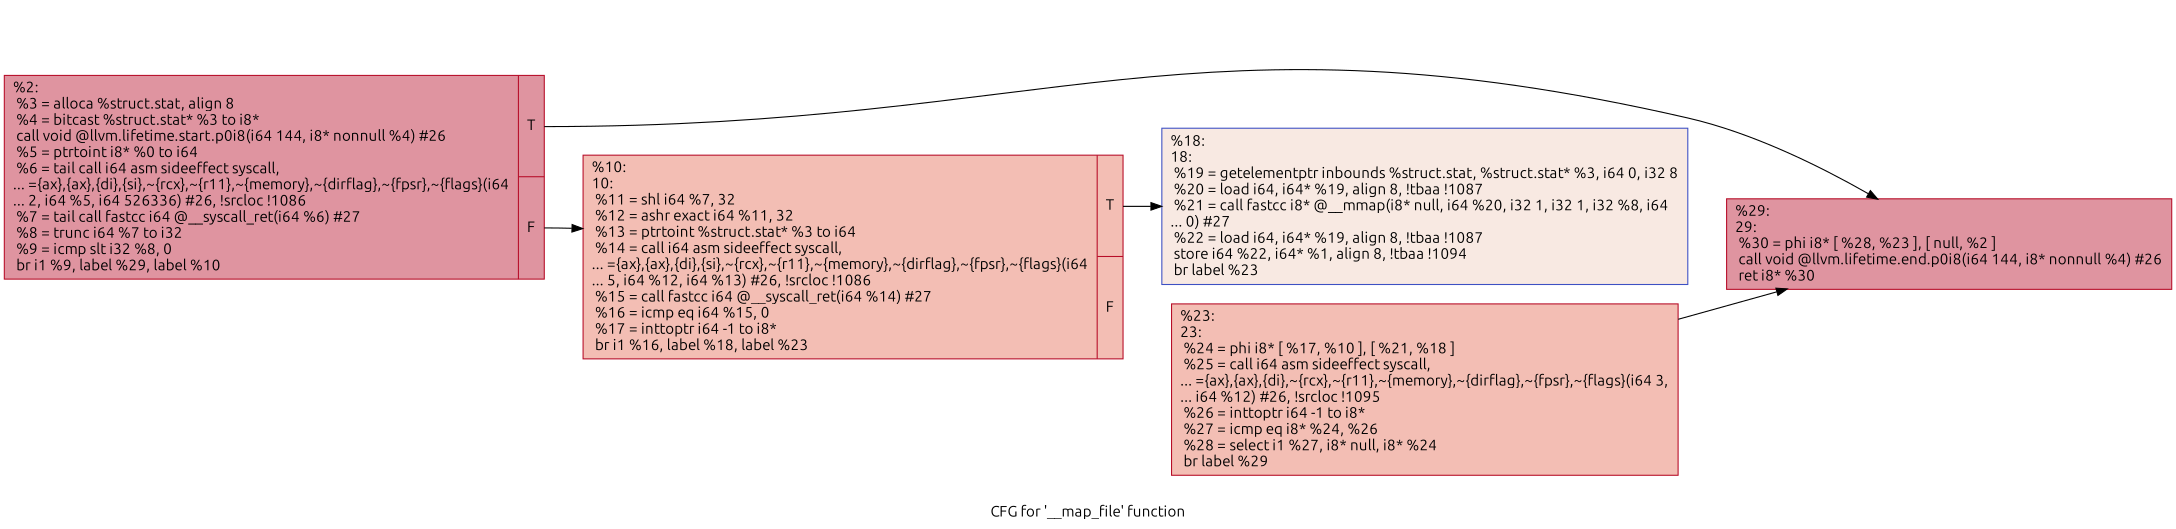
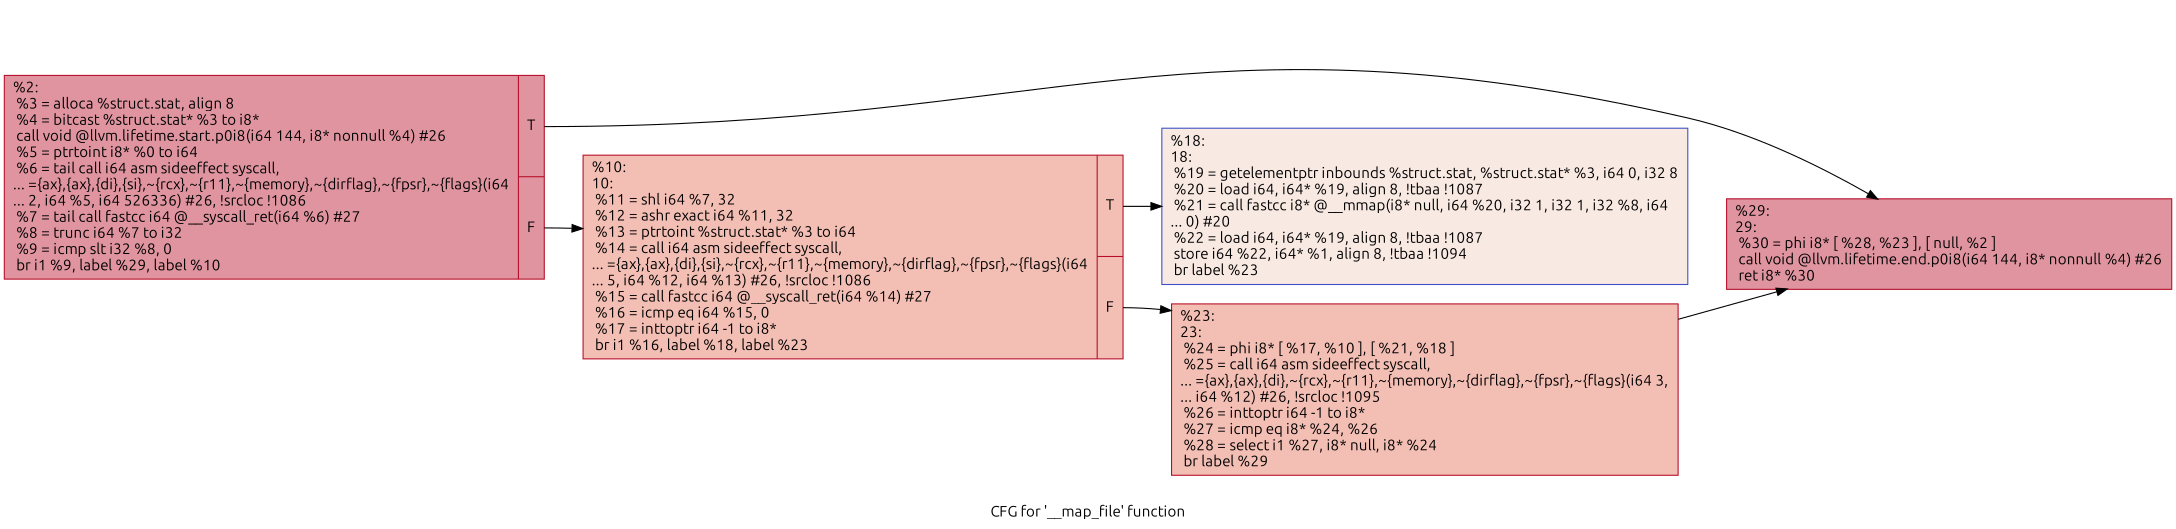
node "%18:": text "... 0) #27" -> "... 0) #20"
edge "%10:" -> "%23:": added
